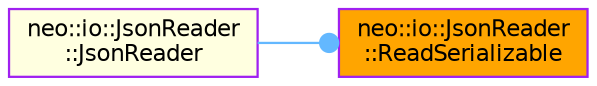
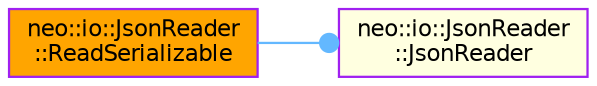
edge "neo::io::JsonReader ::JsonReader" -> "neo::io::JsonReader ::ReadSerializable": reversed
